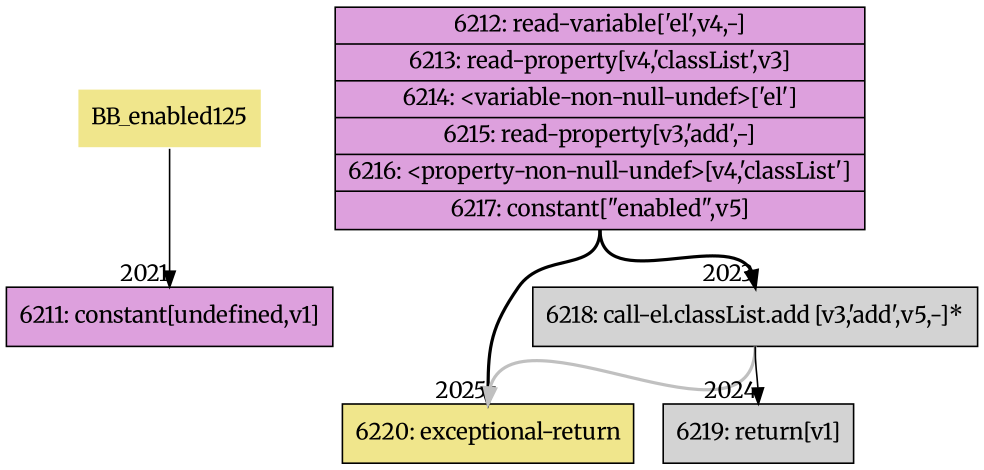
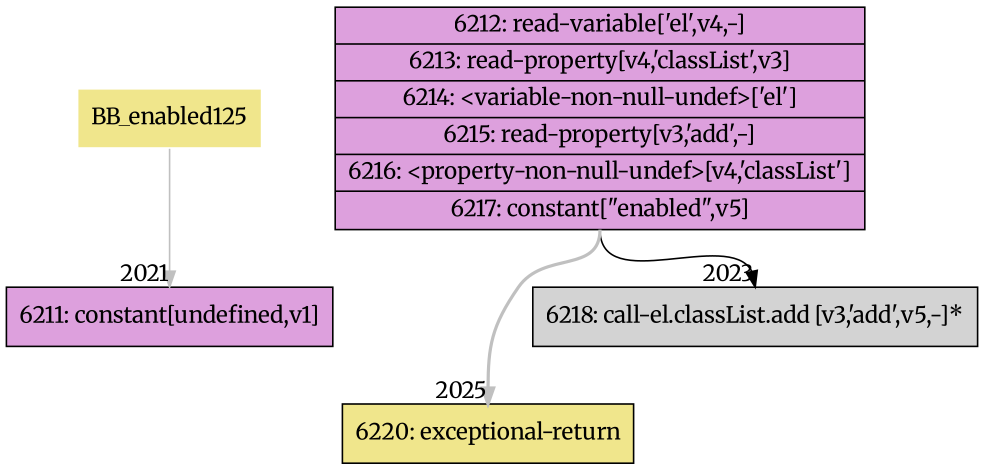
edge "BB_enabled125" -> "6211: constant[undefined,v1]": color black -> gray
edge "6212: read-variable['el',v4,-]" -> "6218: call-el.classList.add [v3,'add',v5,-]*": style bold -> solid
edge "6212: read-variable['el',v4,-]" -> "6220: exceptional-return": color black -> gray
edge "6218: call-el.classList.add [v3,'add',v5,-]*" -> "6220: exceptional-return": removed
node "6219: return[v1]": removed
